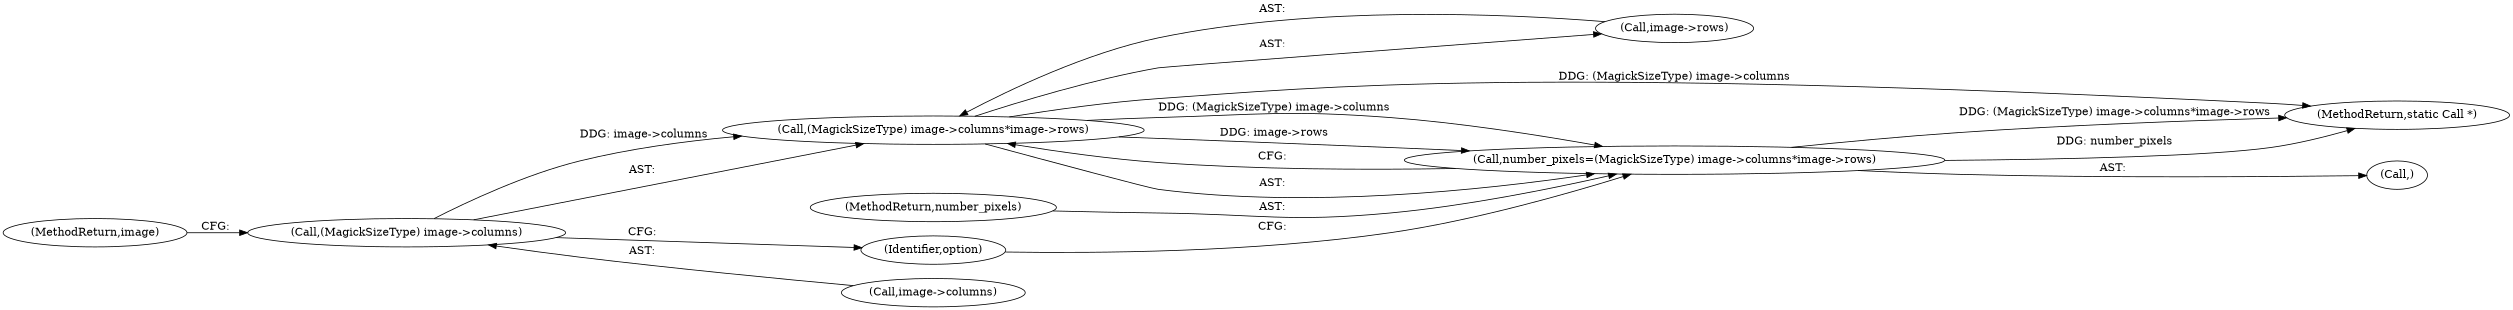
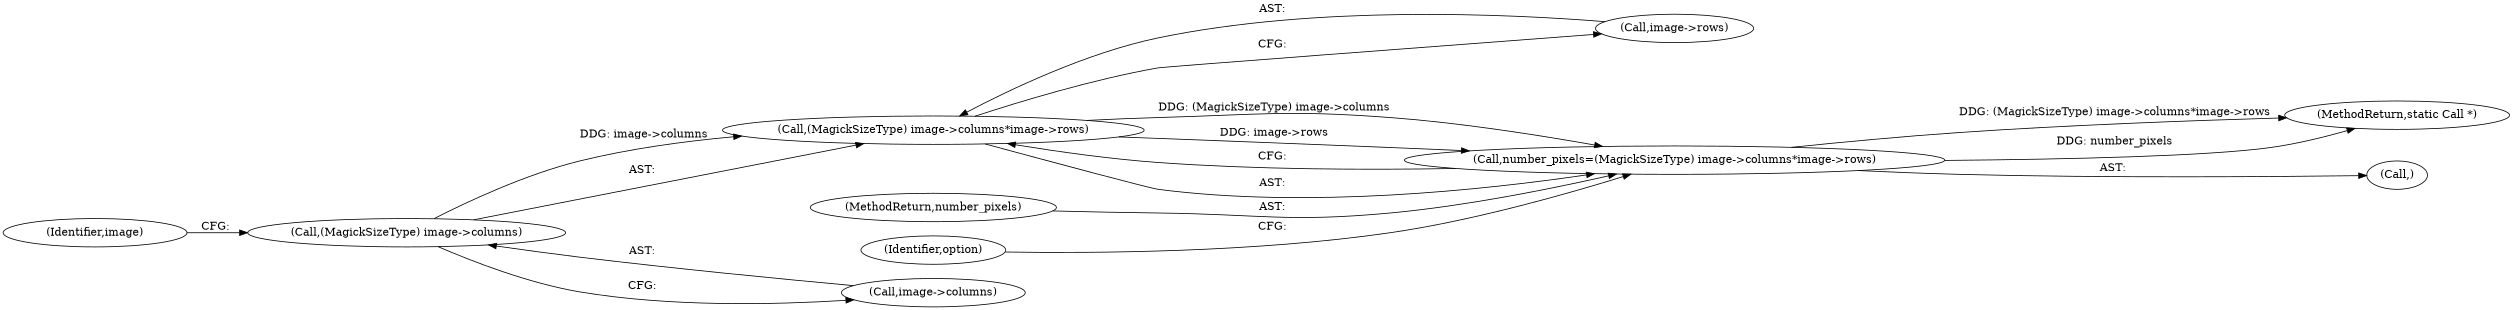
edge "(Call,(MagickSizeType) image->columns*image->rows)" -> "(Call,image->rows)": label "AST: " -> "CFG: "
edge "(Call,(MagickSizeType) image->columns*image->rows)" -> "(MethodReturn,static Call *)": removed, label "DDG: (MagickSizeType) image->columns"
node "(MethodReturn,image)": label "(MethodReturn,image)" -> "(Identifier,image)"
edge "(Call,(MagickSizeType) image->columns)" -> "(Identifier,option)": now "(Call,(MagickSizeType) image->columns)" -> "(Call,image->columns)"
